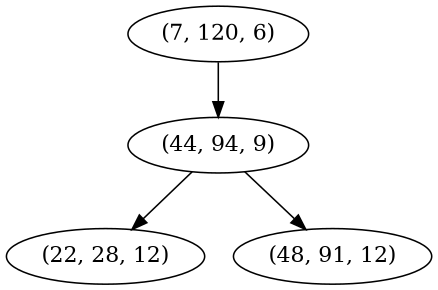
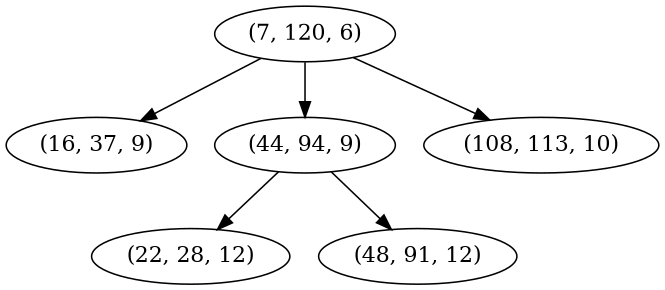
node "(16, 37, 9)": added
node "(108, 113, 10)": added
